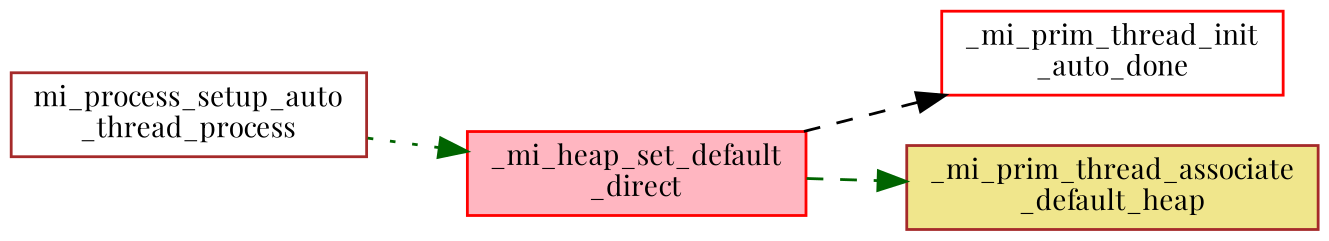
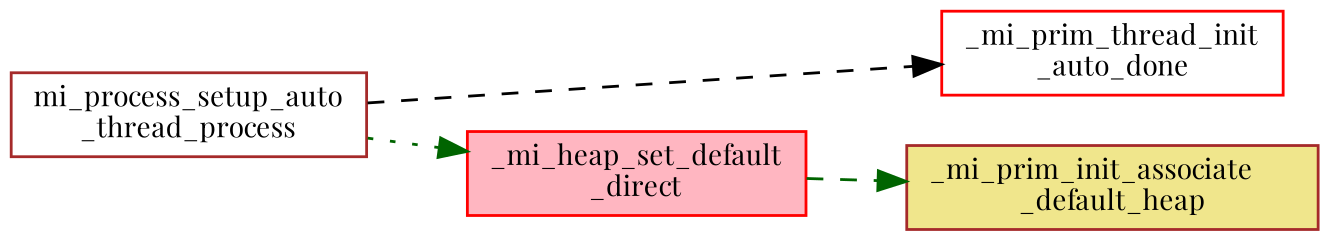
edge "_mi_heap_set_default _direct" -> "_mi_prim_thread_init _auto_done": now "mi_process_setup_auto _thread_process" -> "_mi_prim_thread_init _auto_done"
node "_mi_prim_thread_associate _default_heap": label "_mi_prim_thread_associate _default_heap" -> "_mi_prim_init_associate _default_heap"
